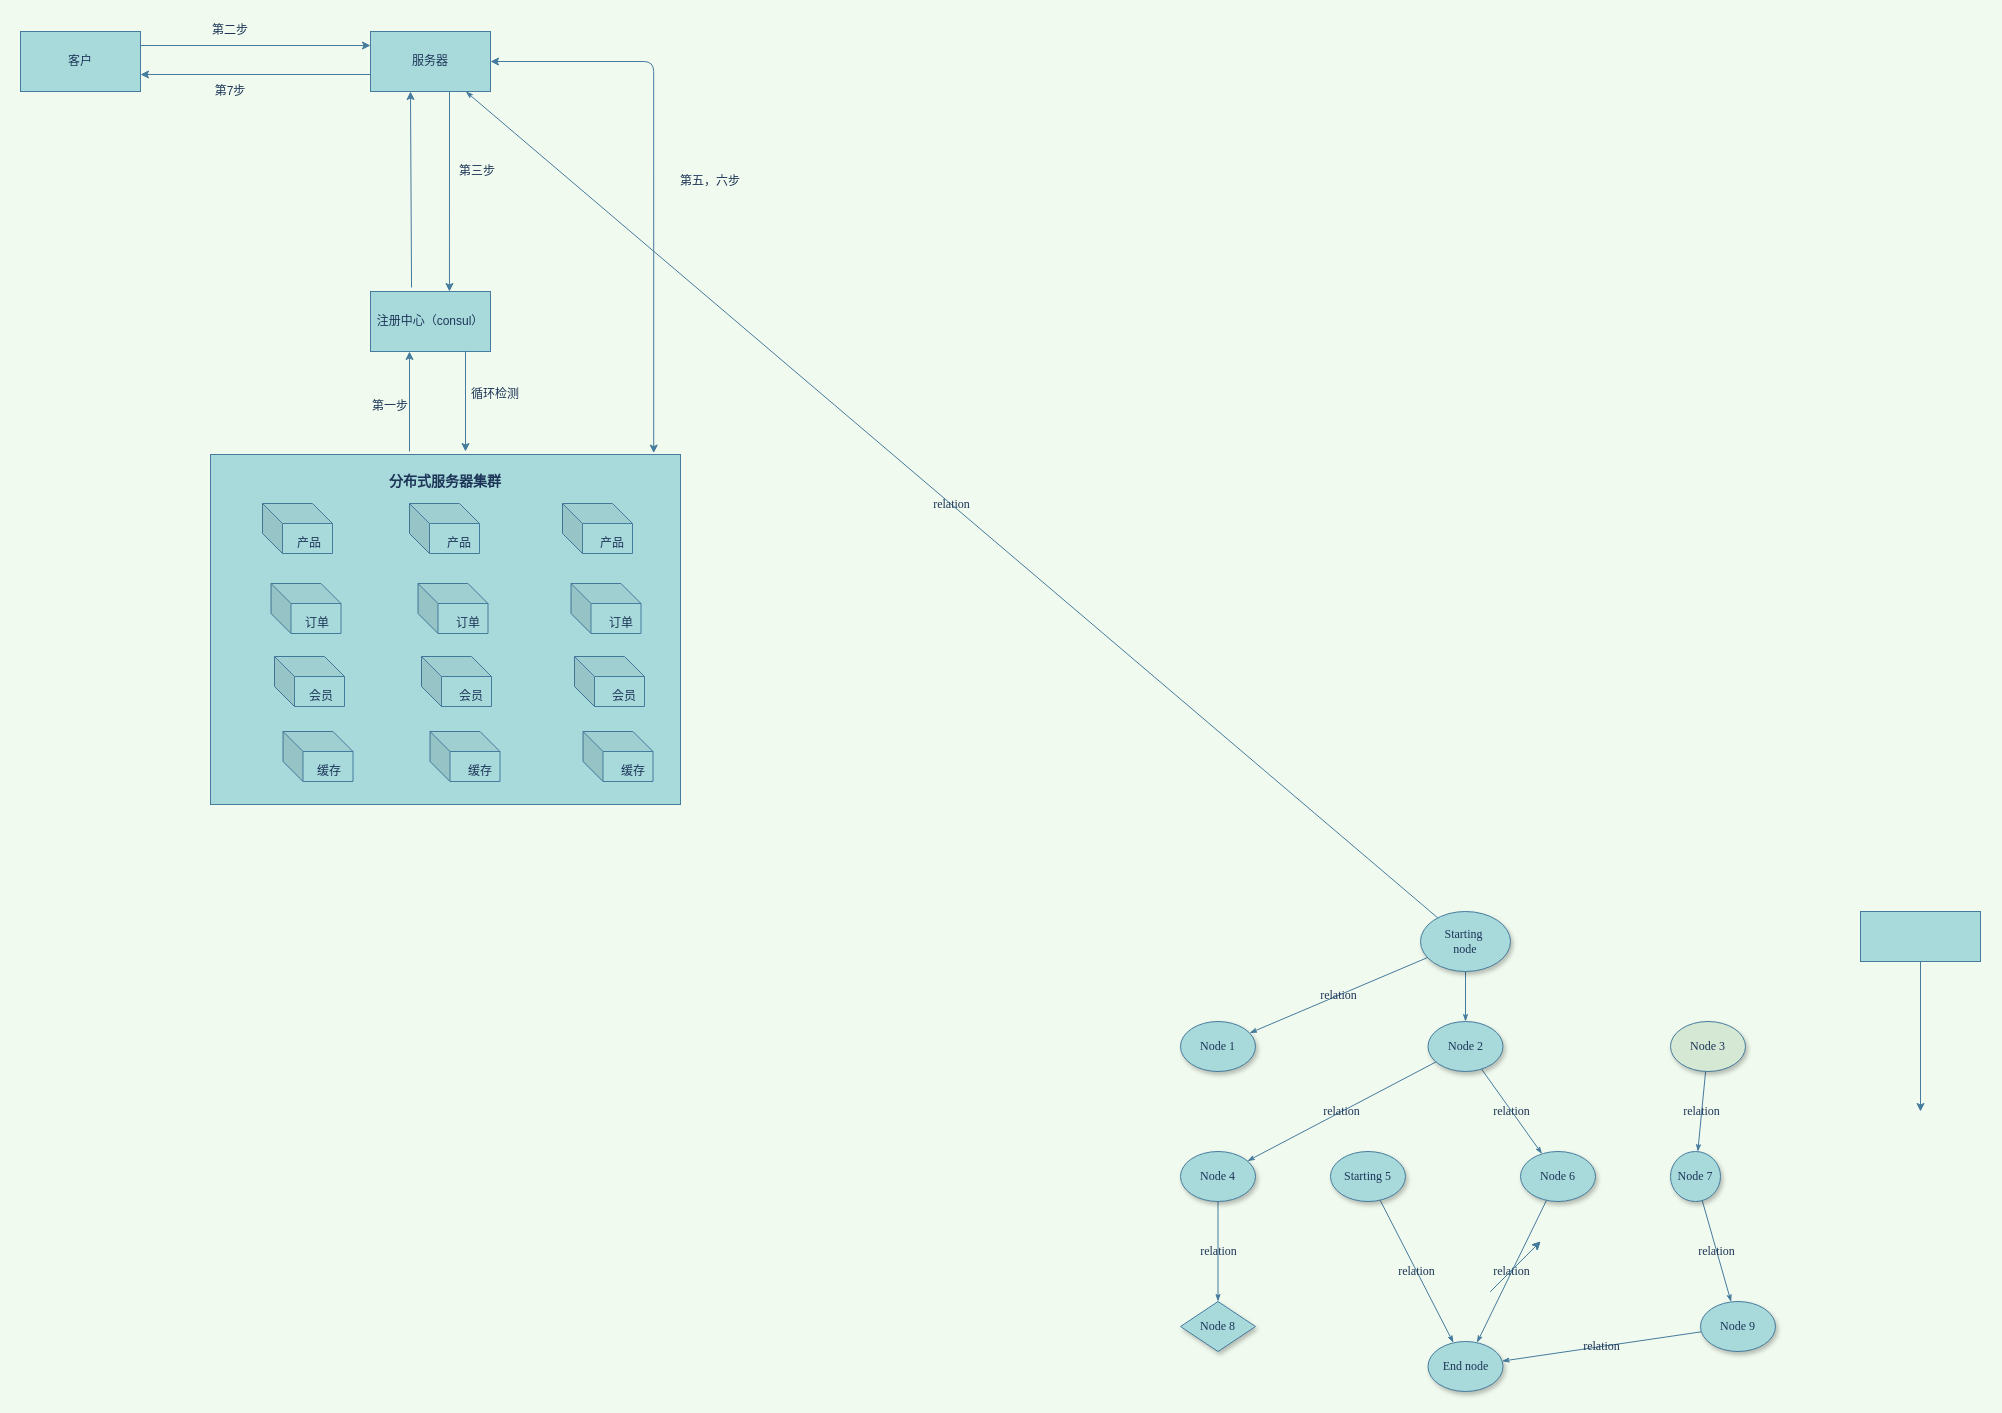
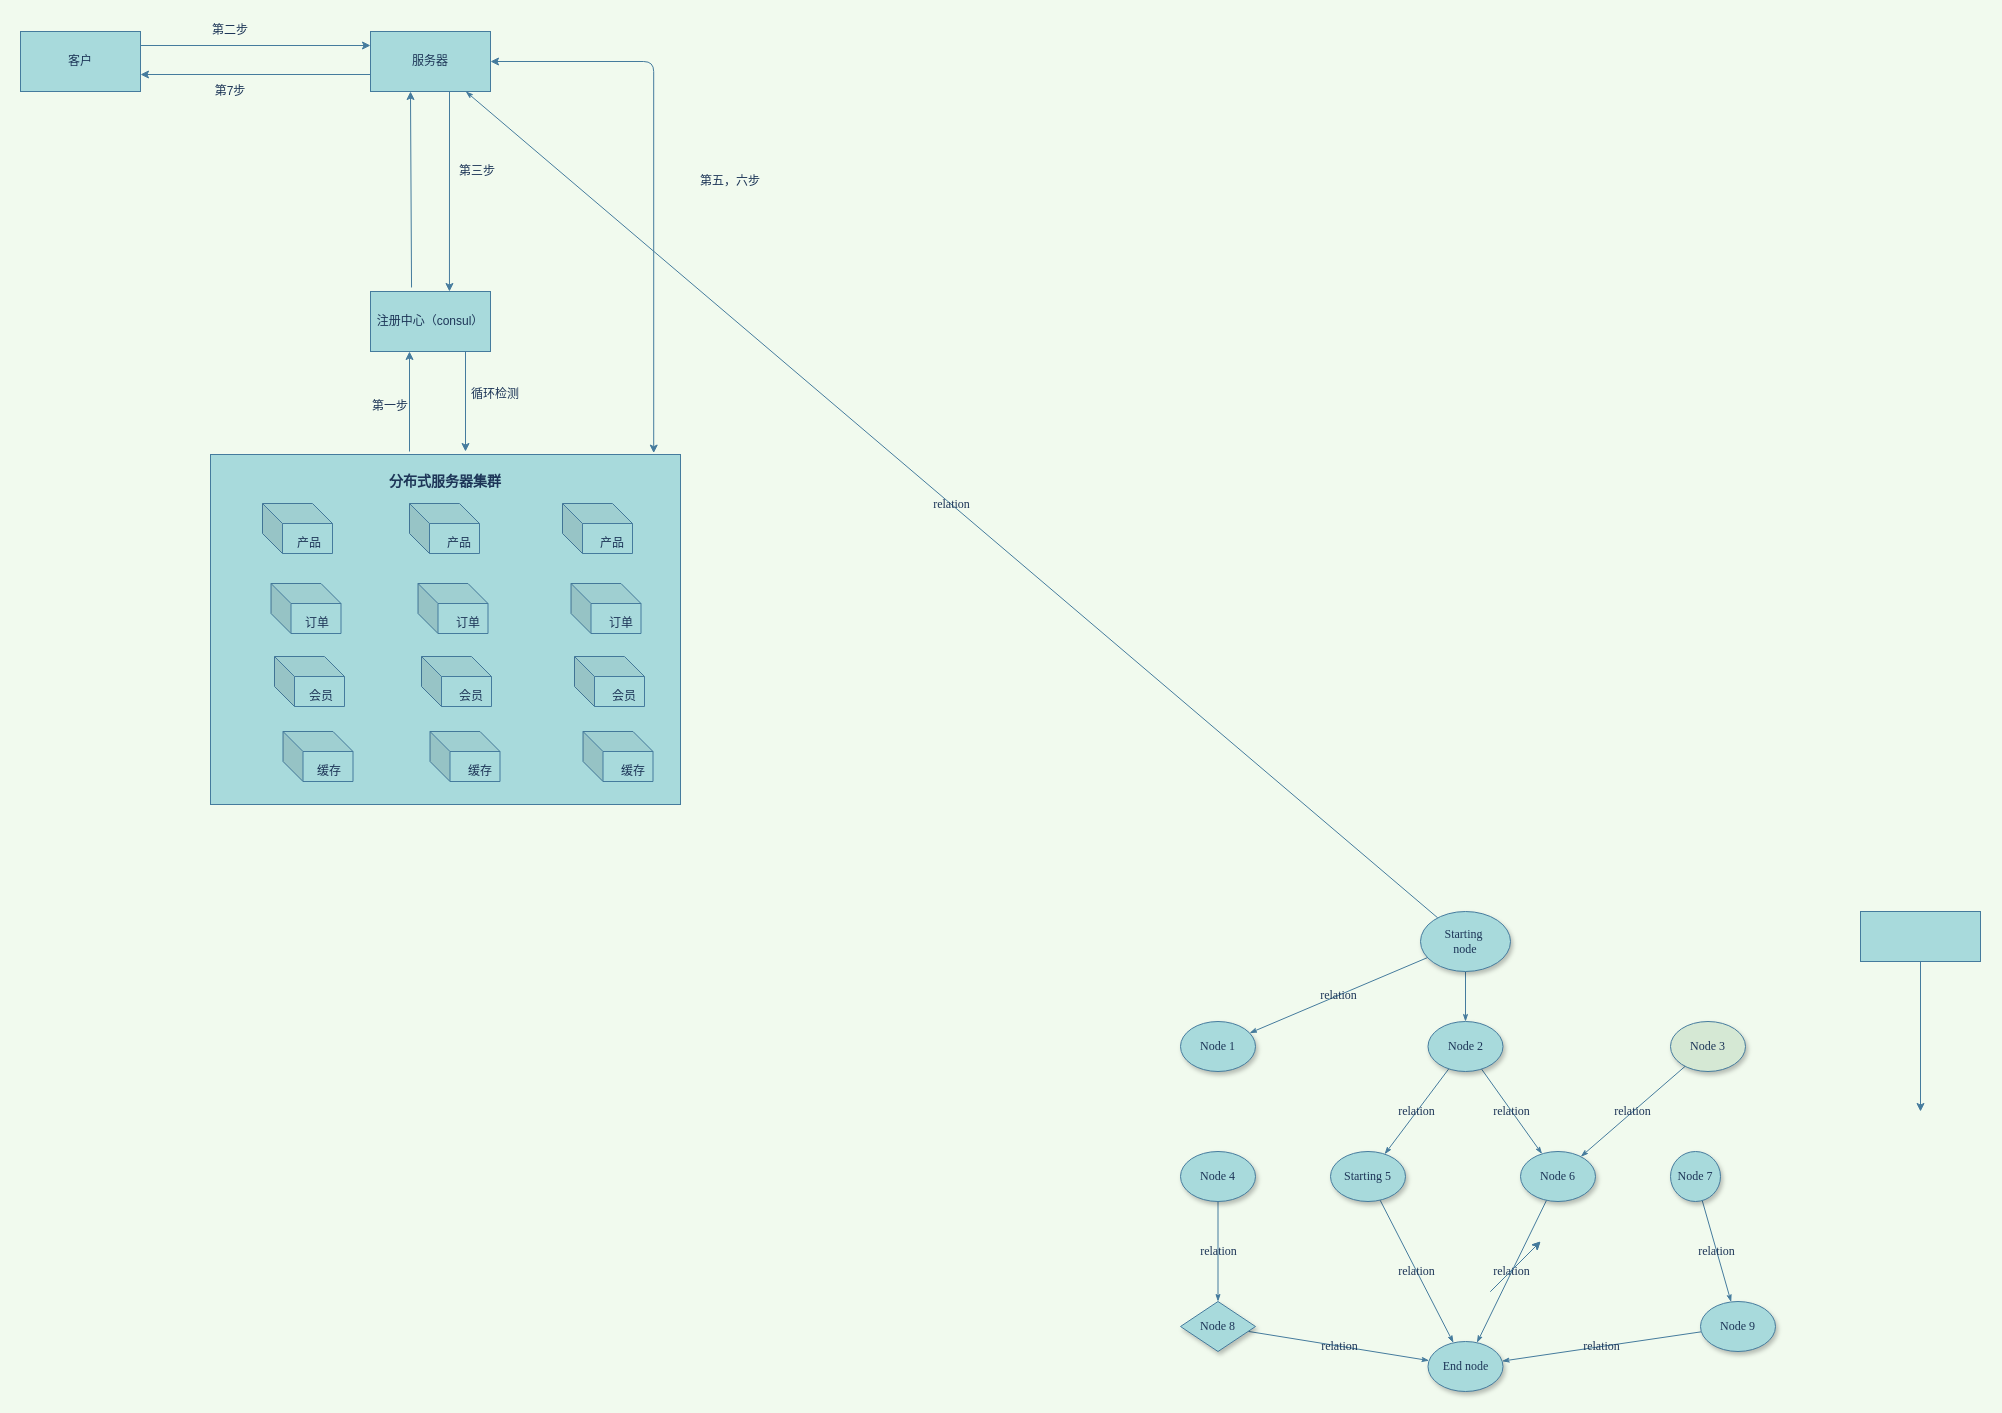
node "第五，六步": moved (711, 182) -> (731, 182)
edge "Node 3" -> "Node 7": now "Node 3" -> "Node 6"
edge "Node 2" -> "Node 4": now "Node 2" -> "Starting 5"
edge "Node 8" -> "End node": added, label "relation"
